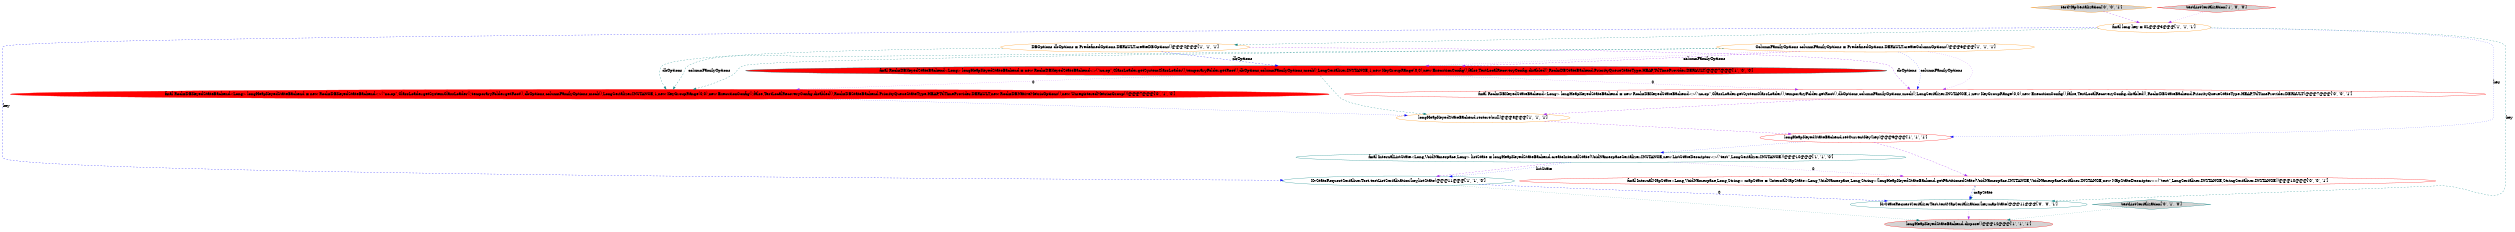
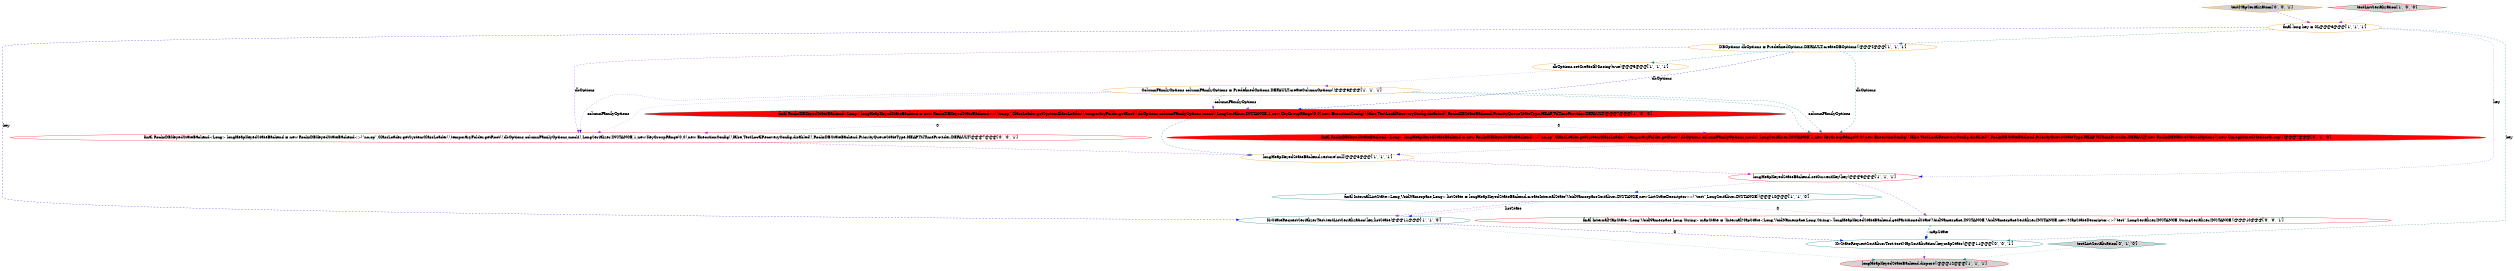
node "dbOptions.setCreateIfMissing(true)@@@5@@@['1', '1', '1']": added
